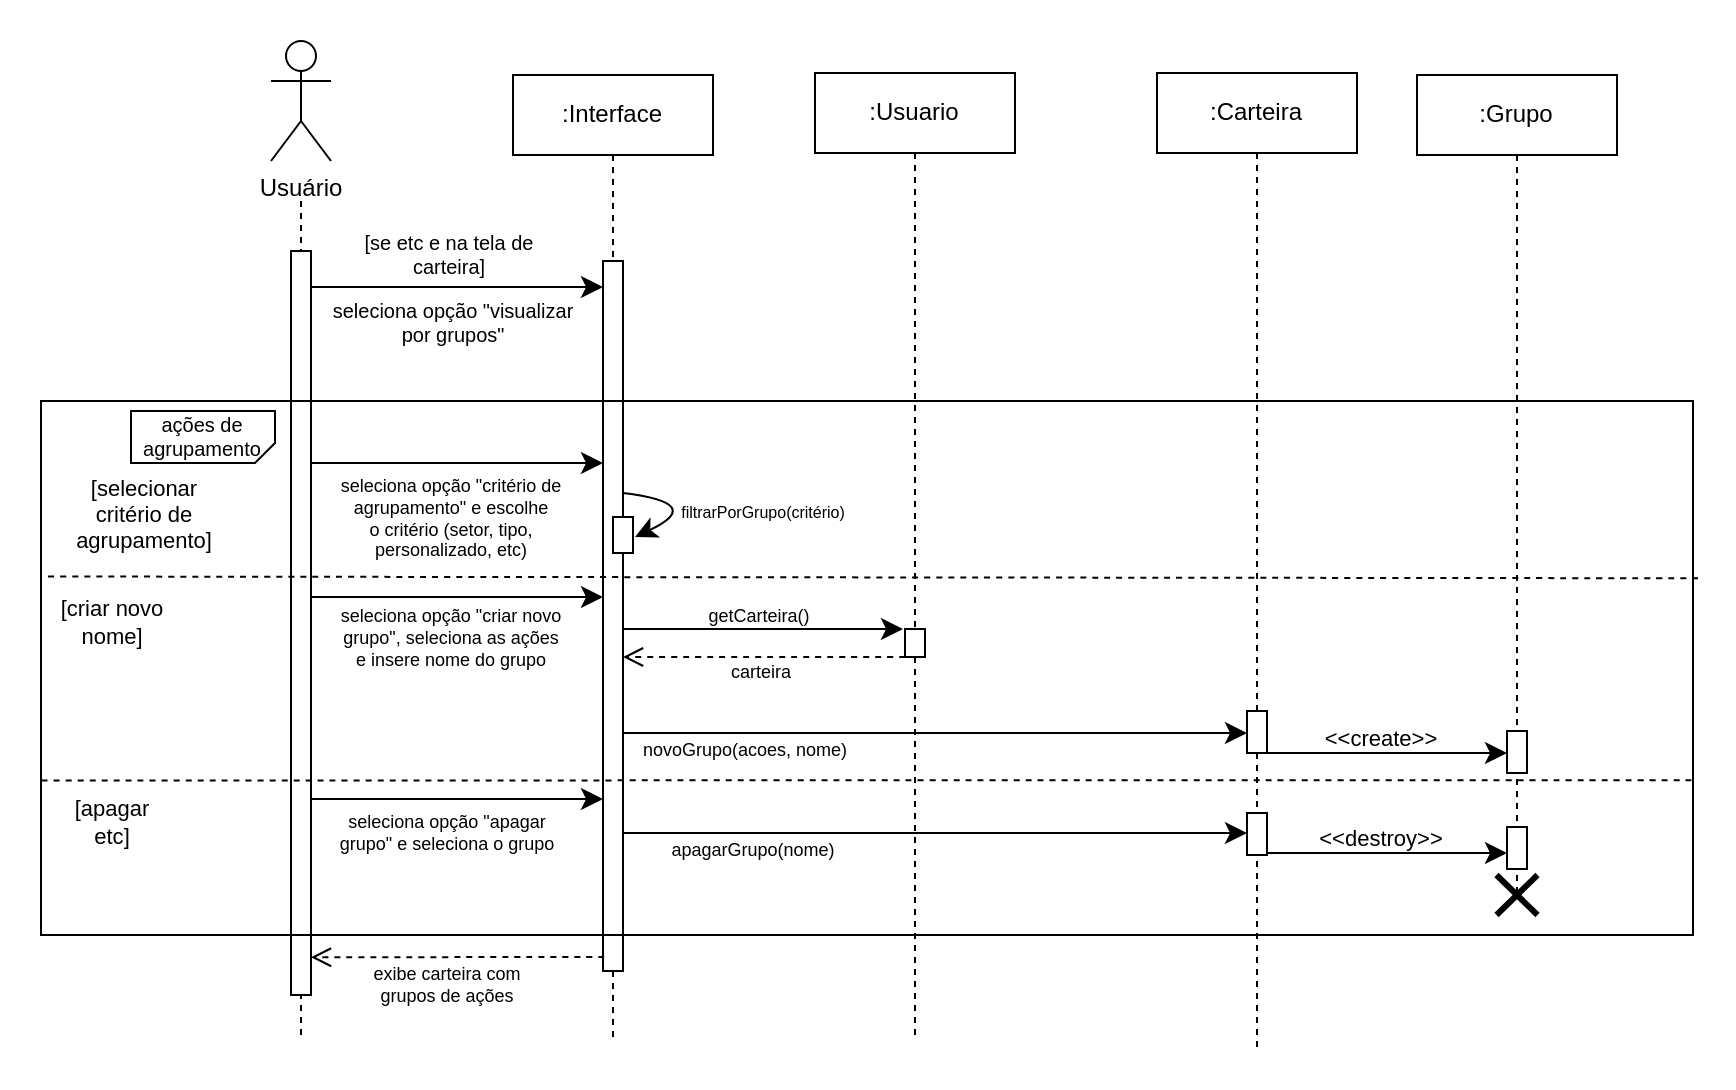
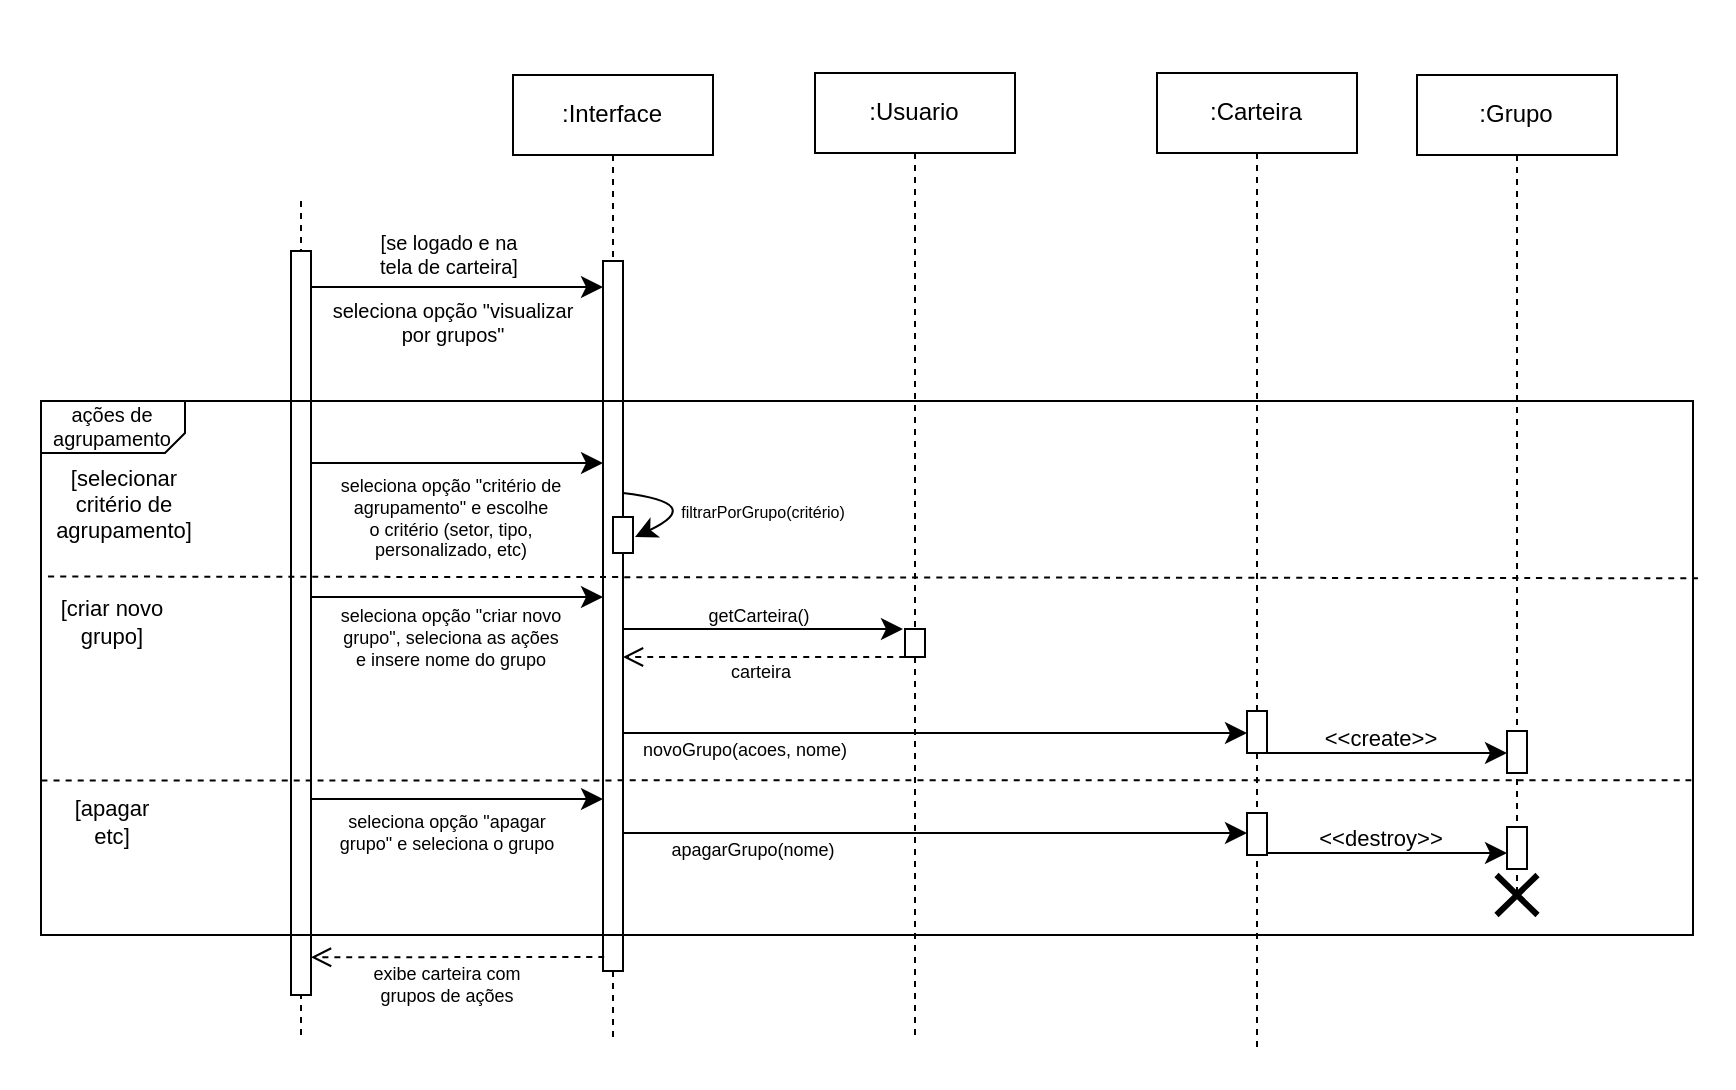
node "Usuário": removed
node "[se etc e na tela de carteira]": label "[se etc e na tela de carteira]" -> "[se logado e na tela de carteira]"
node "ações de agrupamento": moved (203, 437) -> (113, 427)
node "[selecionar critério de agrupamento]": moved (145, 515) -> (125, 505)
node "[criar novo nome]": label "[criar novo nome]" -> "[criar novo grupo]"
